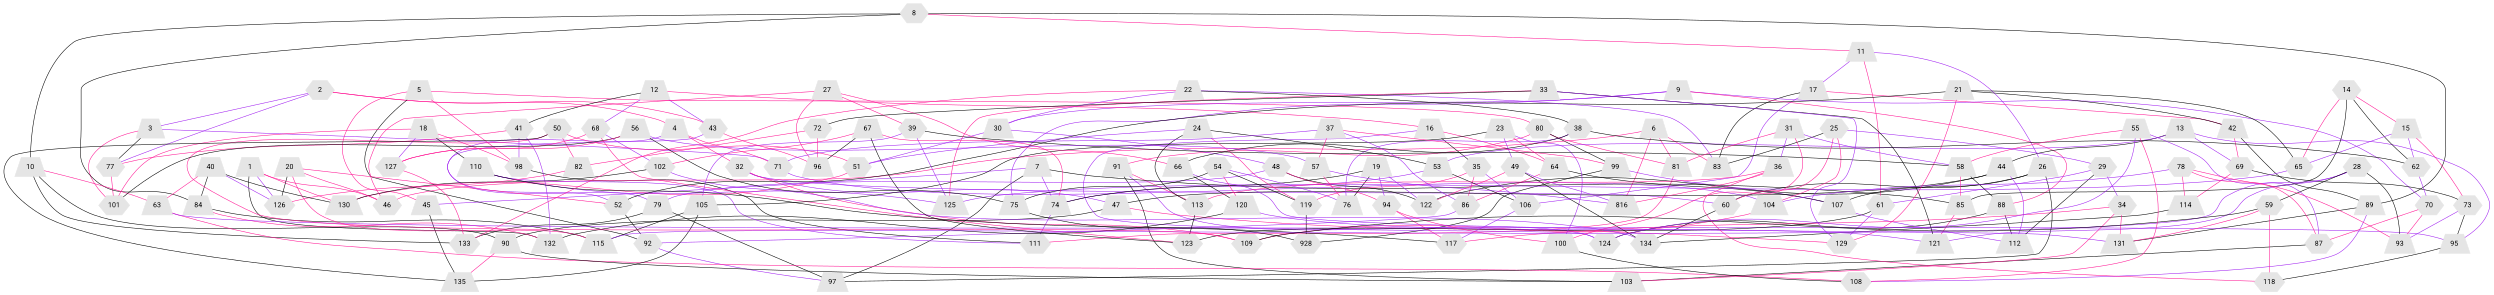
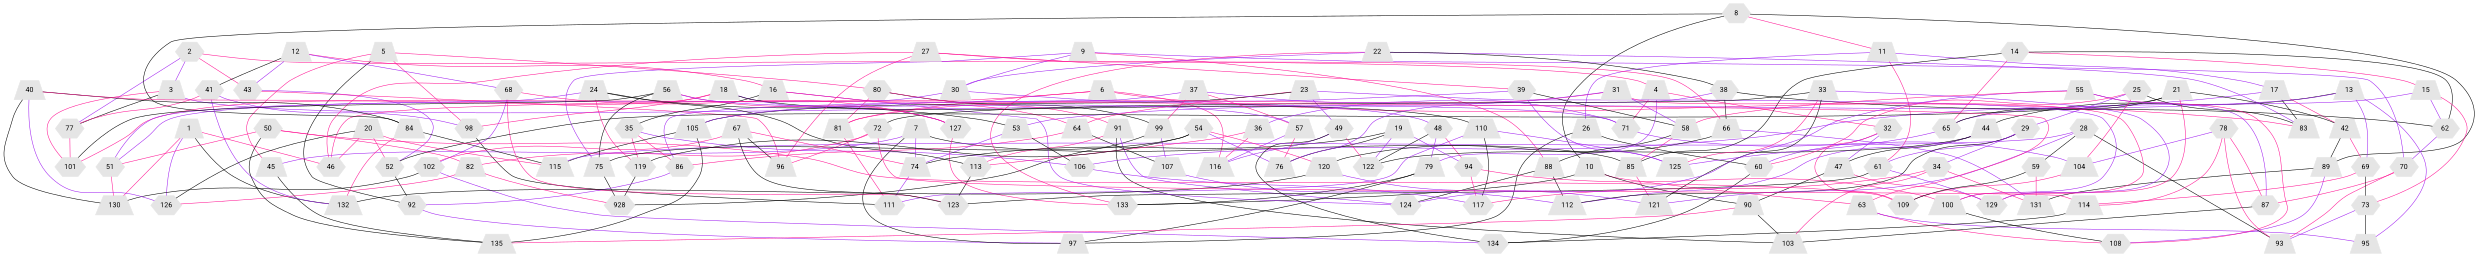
edge "82" -- "928": added
edge "26" -- "107": removed
edge "72" -- "114": added
node "816": label "816" -> "116"
node "118": removed
